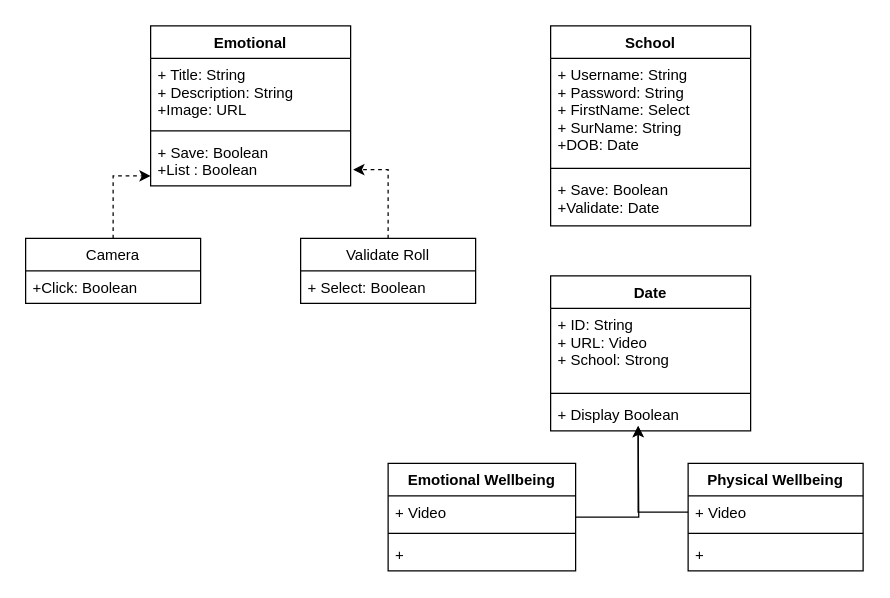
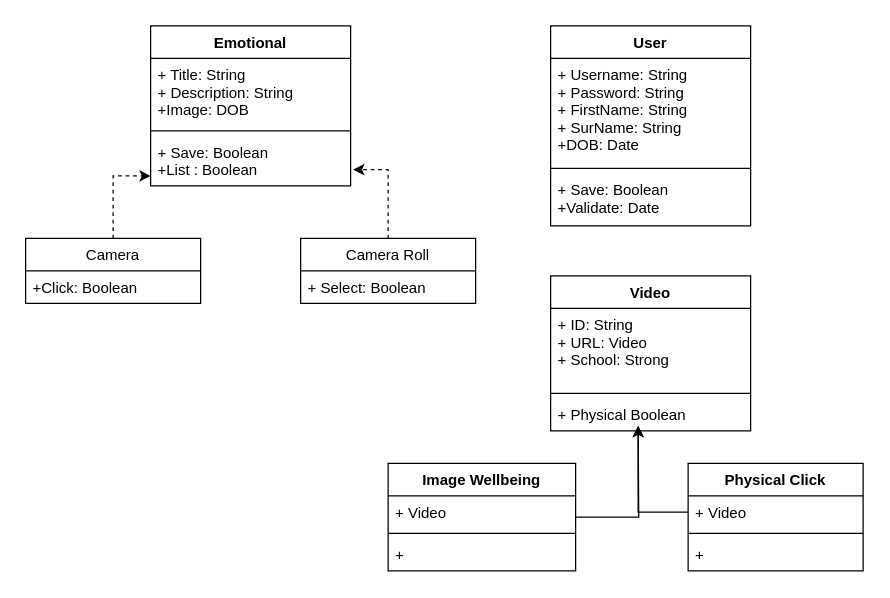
node "School": label "School" -> "User"
node "+ Title: String + Description: String +Image: URL": label "+ Title: String + Description: String +Image: URL" -> "+ Title: String + Description: String +Image: DOB"
node "+ Username: String + Password: String + FirstName: Select + SurName: String +DOB: Date": label "+ Username: String + Password: String + FirstName: Select + SurName: String +DOB: Date" -> "+ Username: String + Password: String + FirstName: String + SurName: String +DOB: Date"
node "Validate Roll": label "Validate Roll" -> "Camera Roll"
node "Date": label "Date" -> "Video"
node "+ Display Boolean": label "+ Display Boolean" -> "+ Physical Boolean"
node "Emotional Wellbeing": label "Emotional Wellbeing" -> "Image Wellbeing"
node "Physical Wellbeing": label "Physical Wellbeing" -> "Physical Click"
